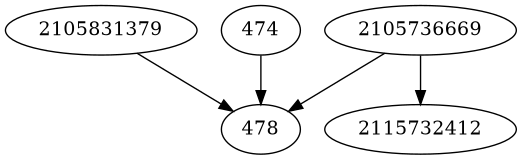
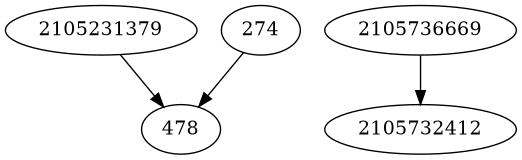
node "2105831379": label "2105831379" -> "2105231379"
node "474": label "474" -> "274"
edge "2105736669" -> "478": removed
node "2115732412": label "2115732412" -> "2105732412"
